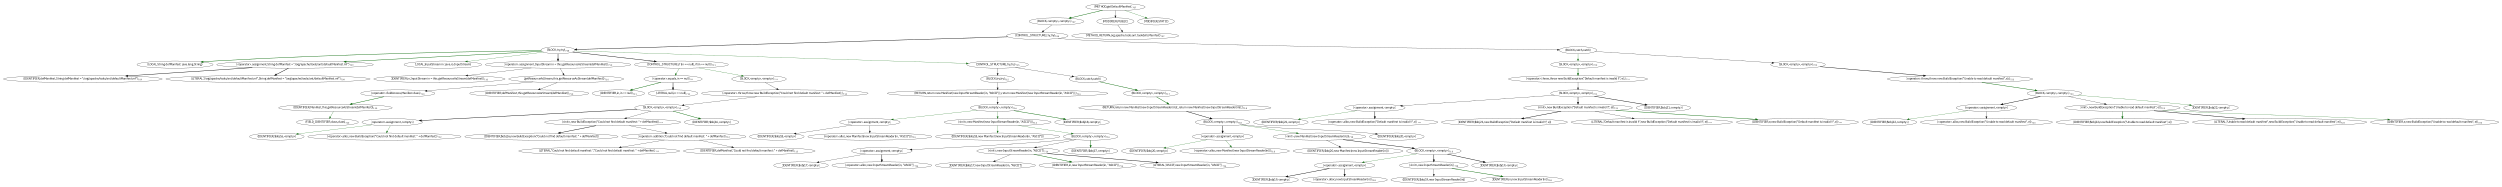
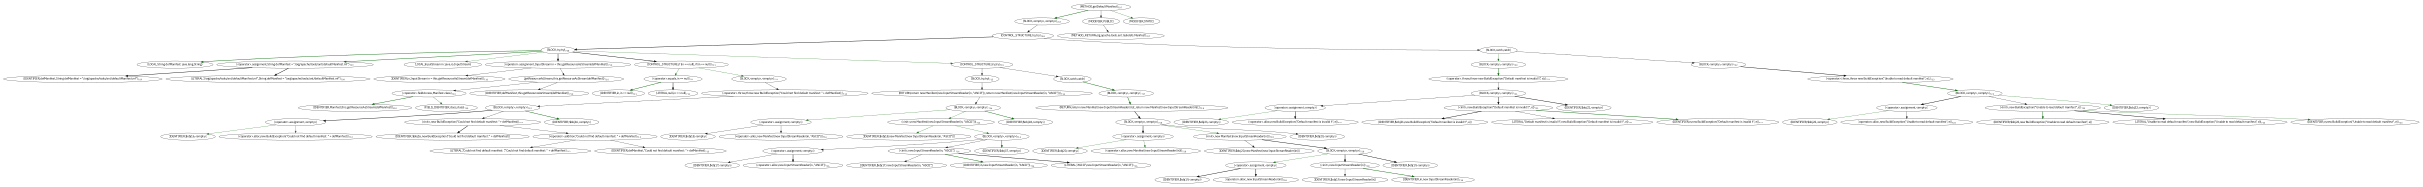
edge "(IDENTIFIER,Manifest,this.getResourceAsStream(defManifest))" -> "(FIELD_IDENTIFIER,class,class)": now "(<operator>.fieldAccess,Manifest.class)" -> "(FIELD_IDENTIFIER,class,class)"
